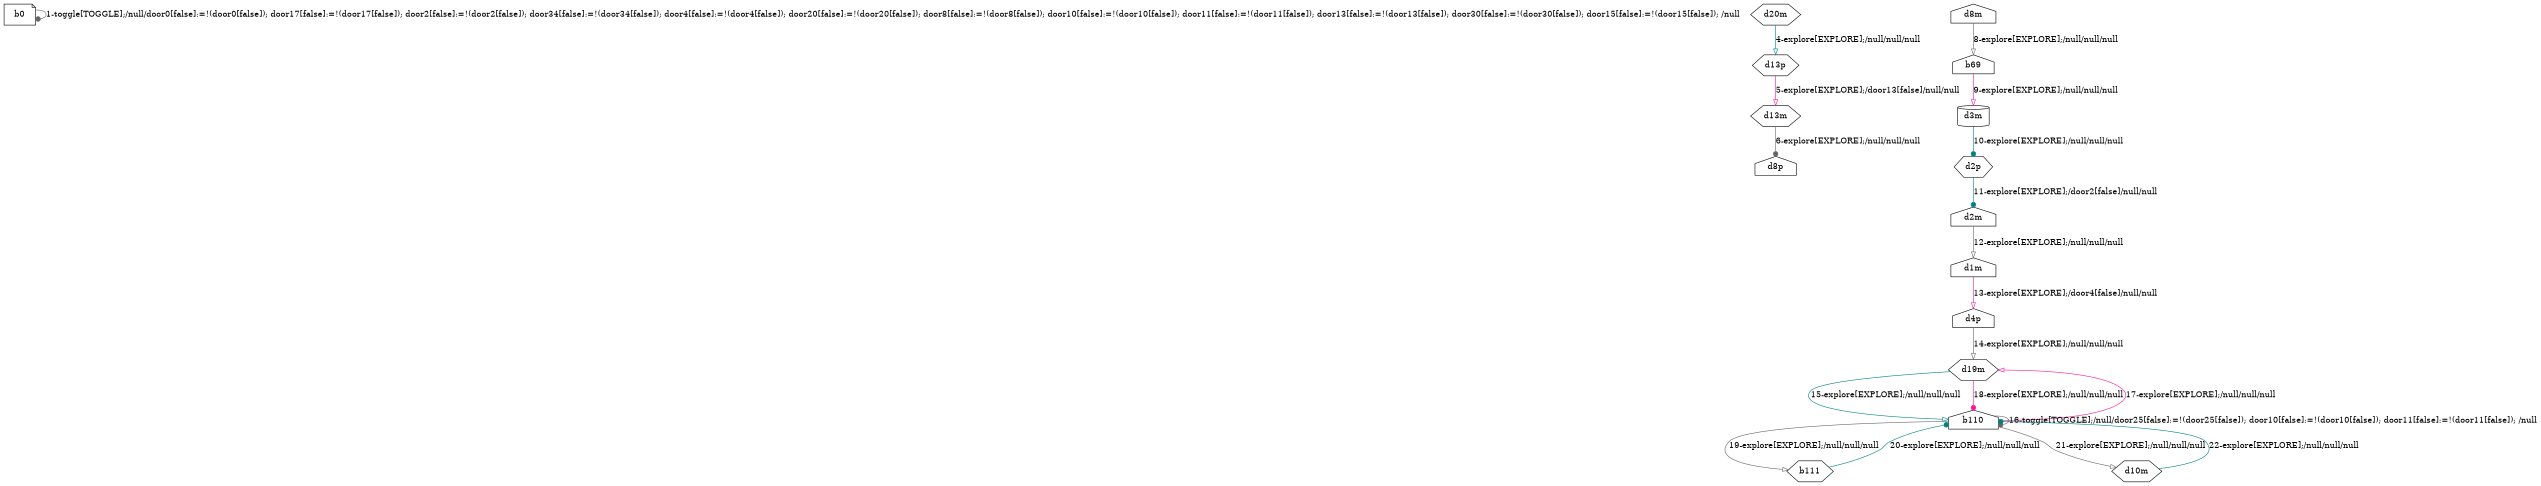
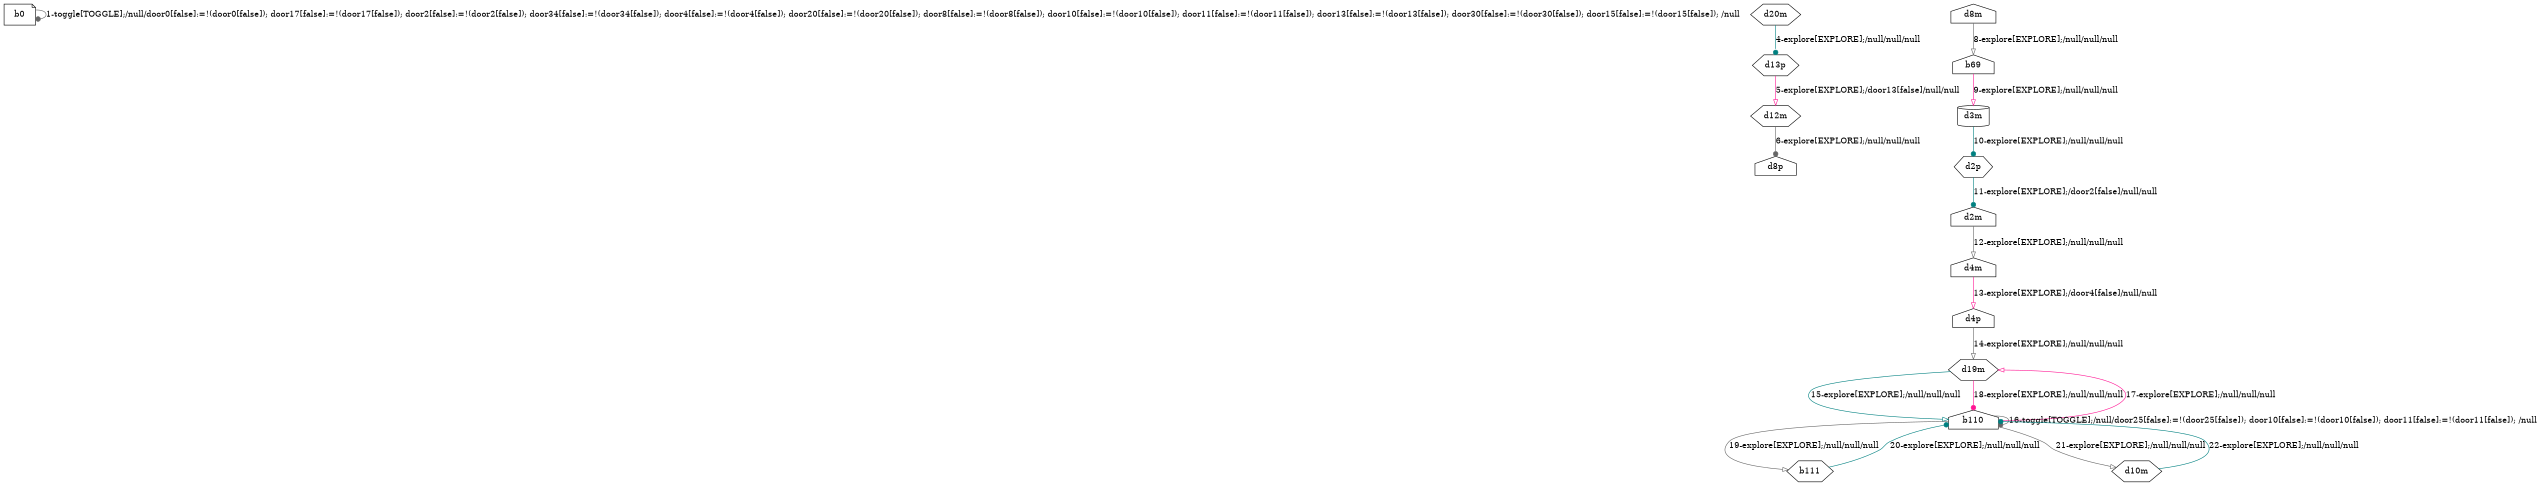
edge "d20m" -> "d13p": arrowhead onormal -> dot
node "d13m": label "d13m" -> "d12m"
node "d1m": label "d1m" -> "d4m"
